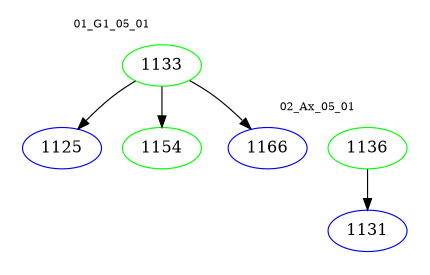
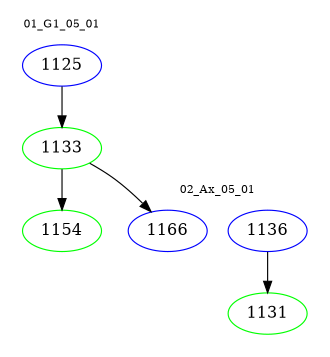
edge "1133" -> "1125": reversed
node "1136": color green -> blue
node "1131": color blue -> green
